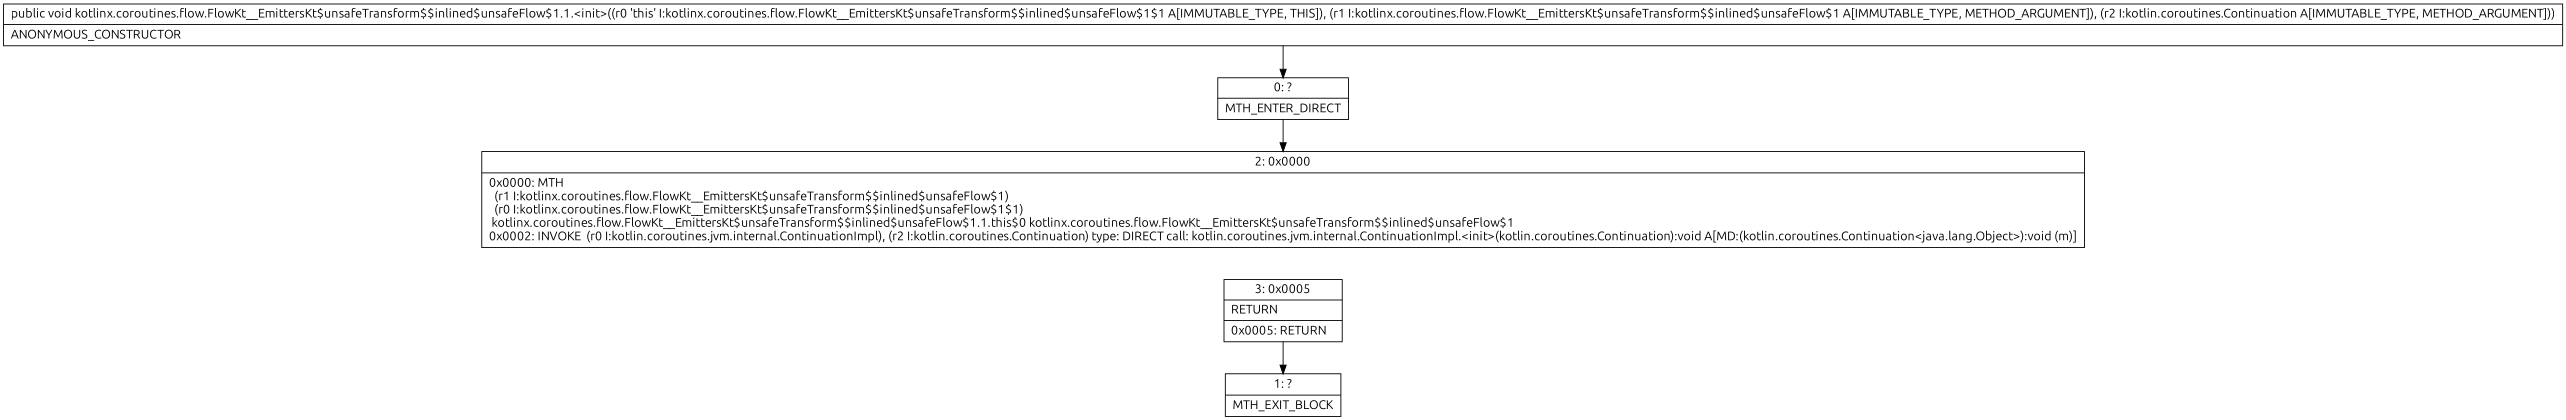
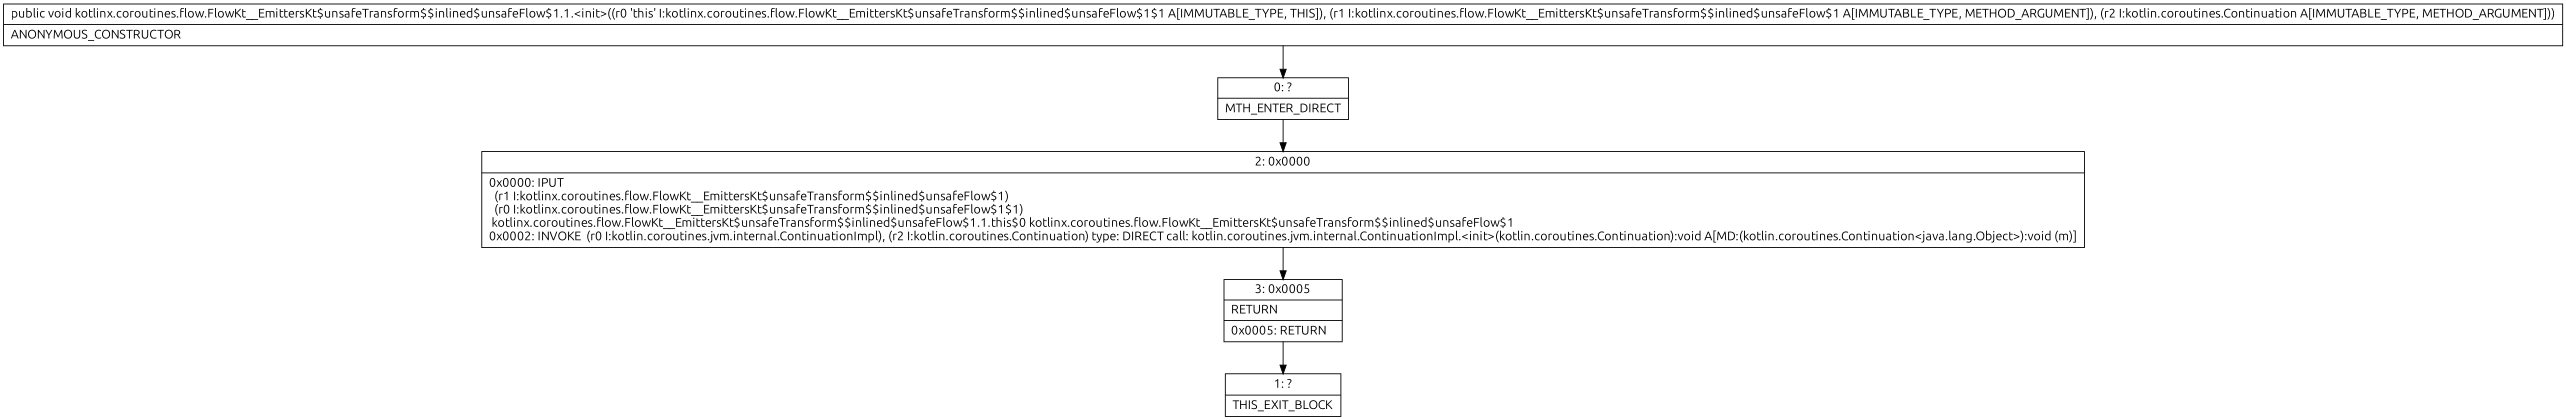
node "2: 0x0000": text "0x0000: MTH" -> "0x0000: IPUT"
edge "2: 0x0000" -> "3: 0x0005": added
node "1: ?": text "MTH_EXIT_BLOCK" -> "THIS_EXIT_BLOCK"
